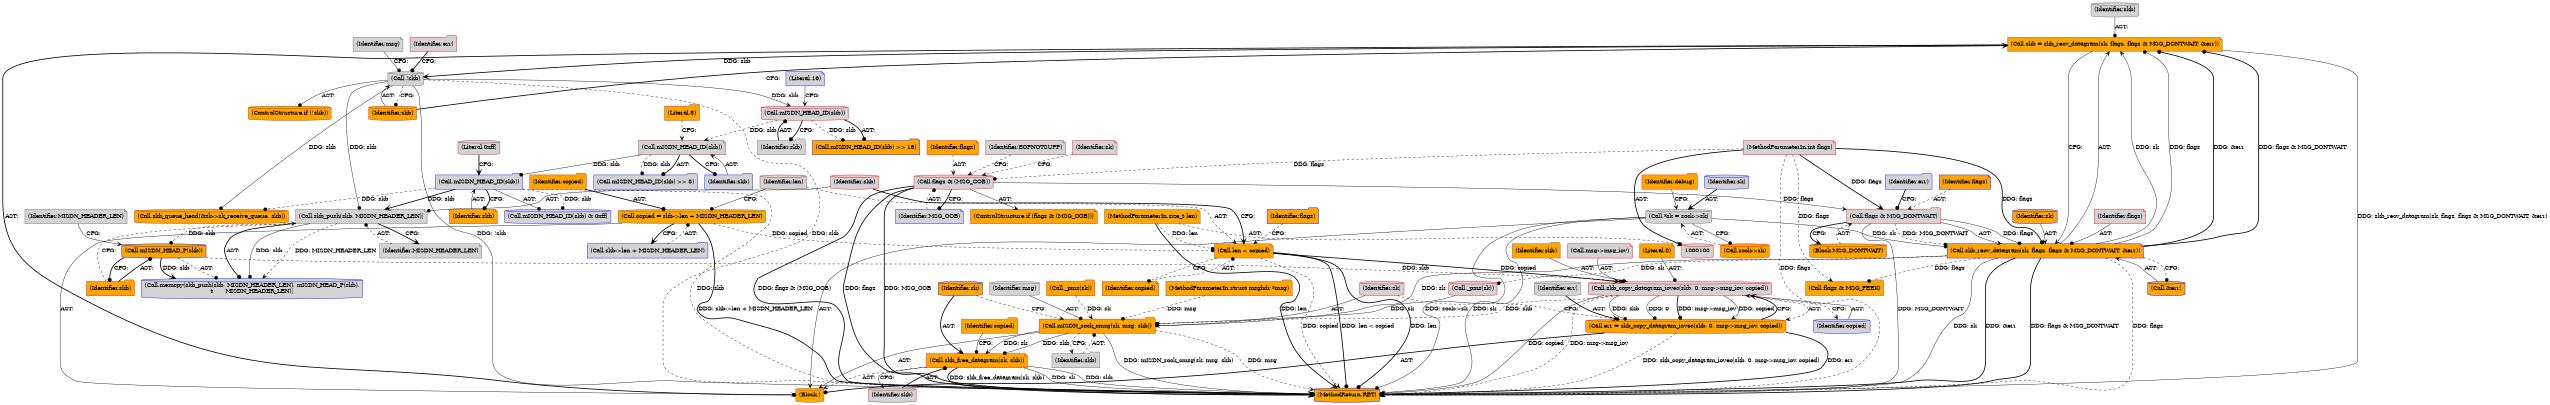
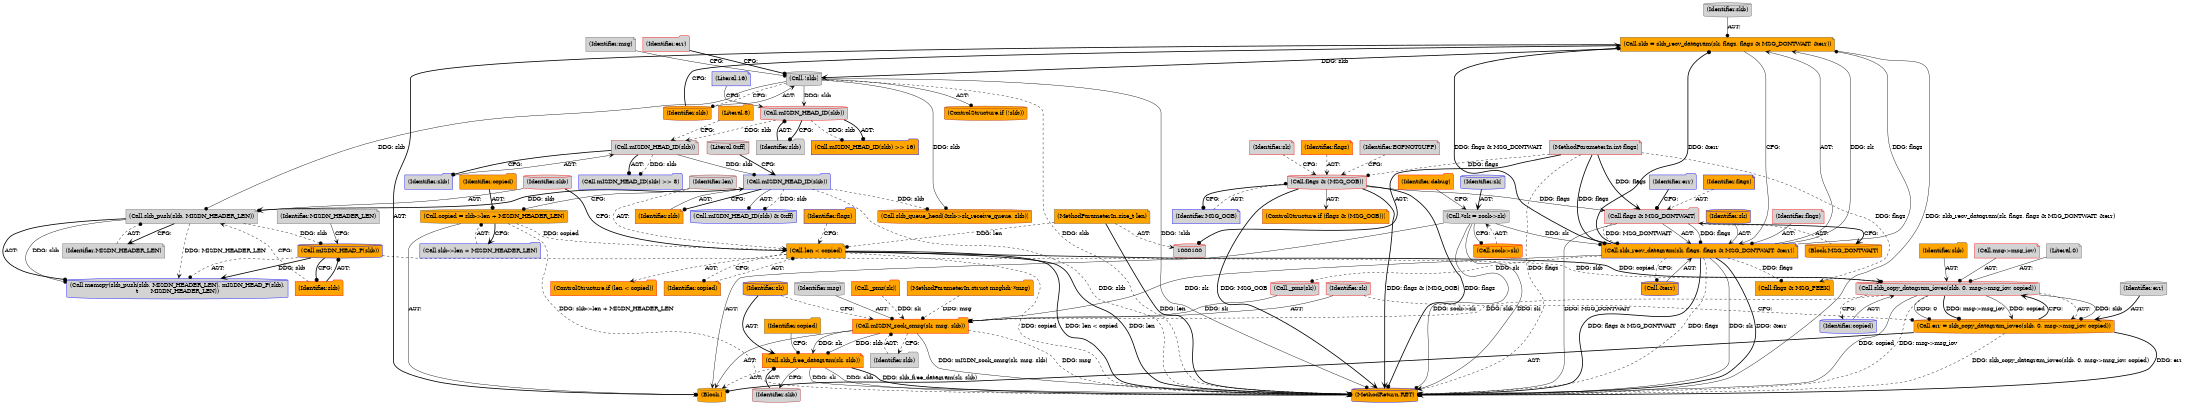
node "(Literal,0)": fillcolor orange -> lightgrey
node "(ControlStructure,if (len < copied))": added
edge "(Call,copied = skb->len + MISDN_HEADER_LEN)" -> "(MethodReturn,RET)": style bold -> dashed
